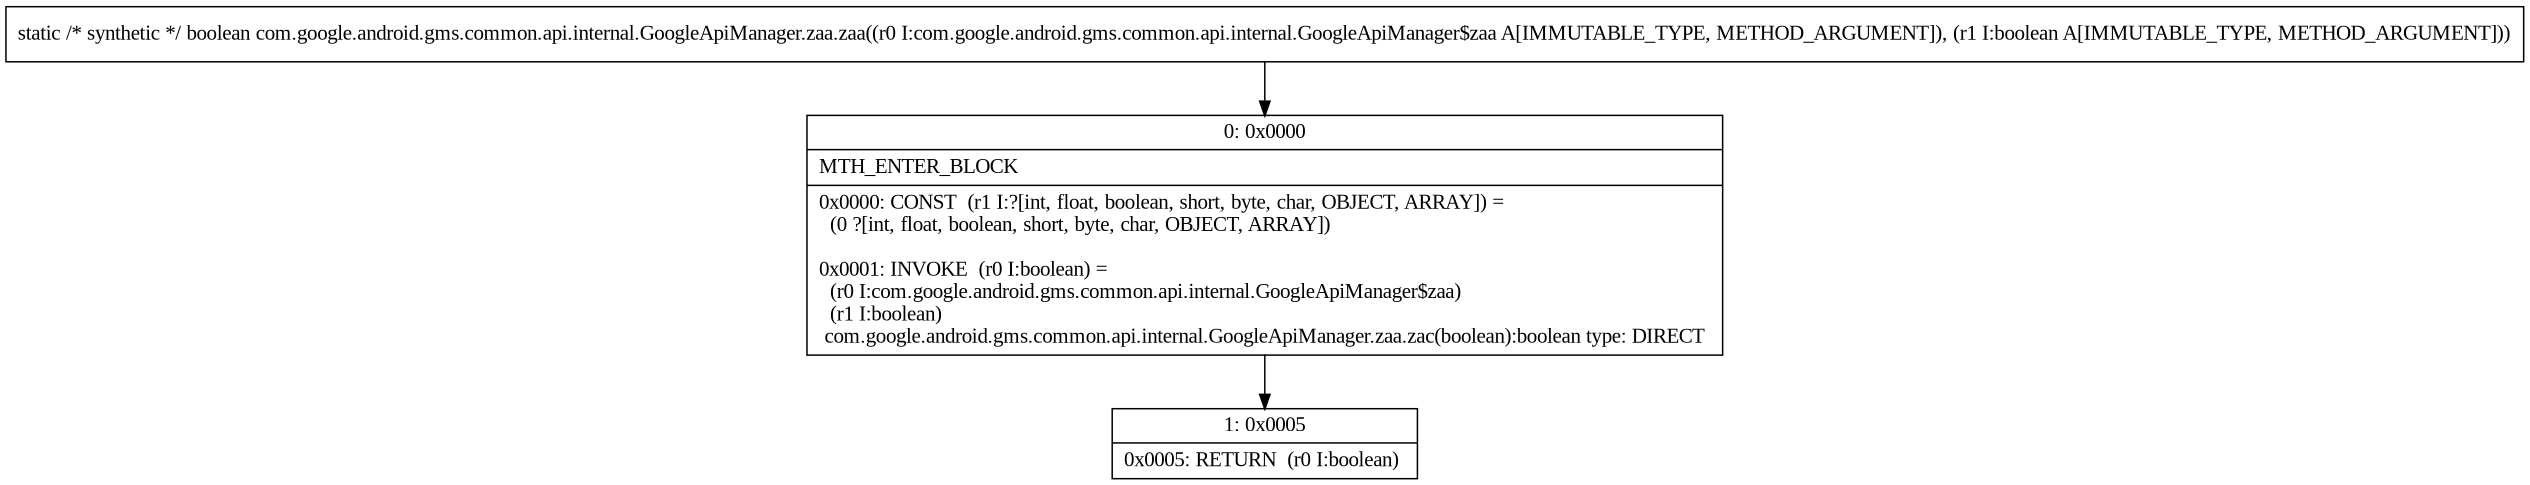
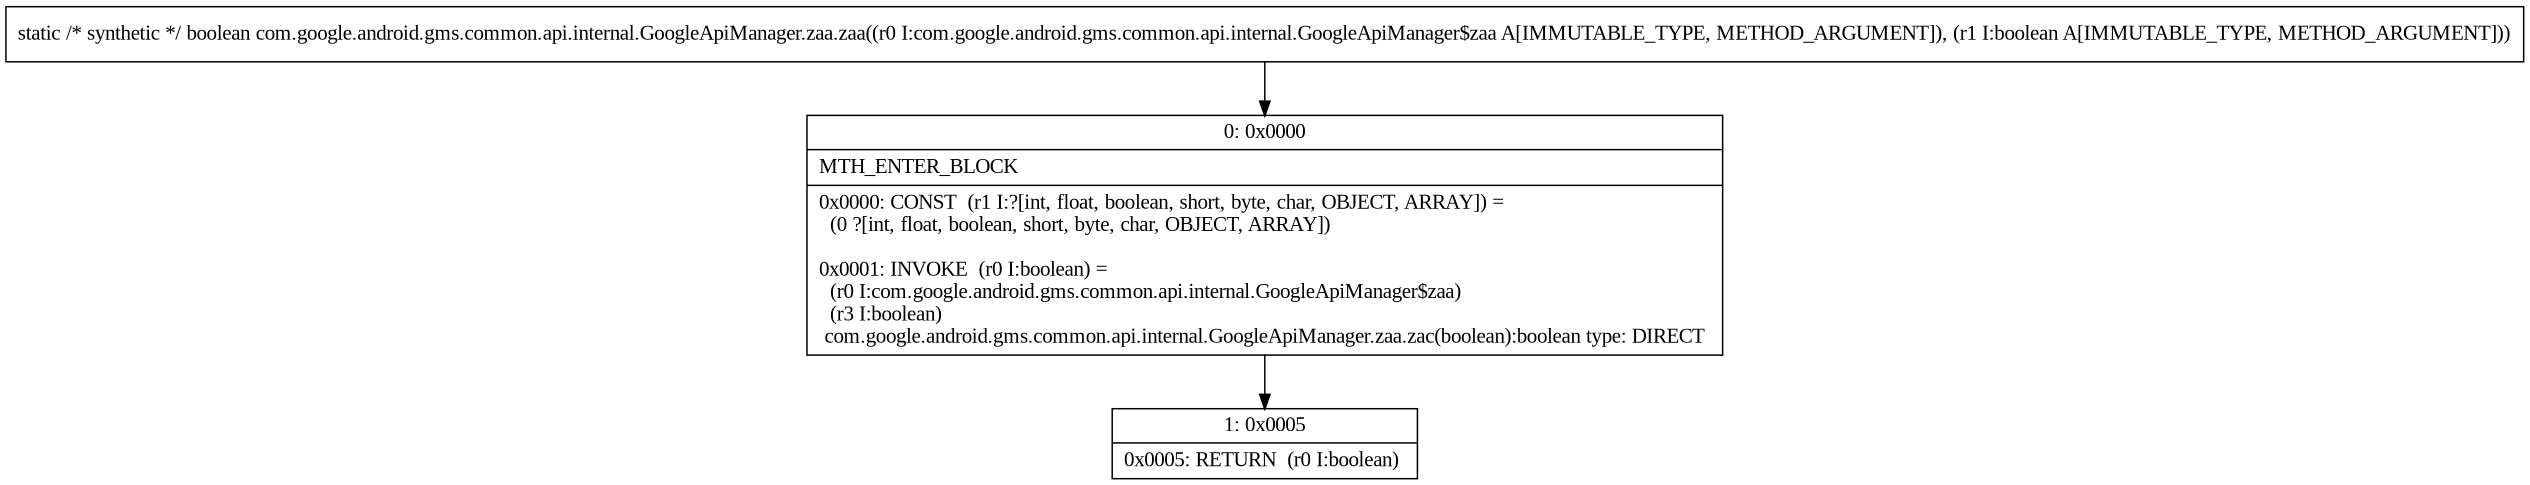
node "0: 0x0000": text "(r1 I:boolean)" -> "(r3 I:boolean)"
